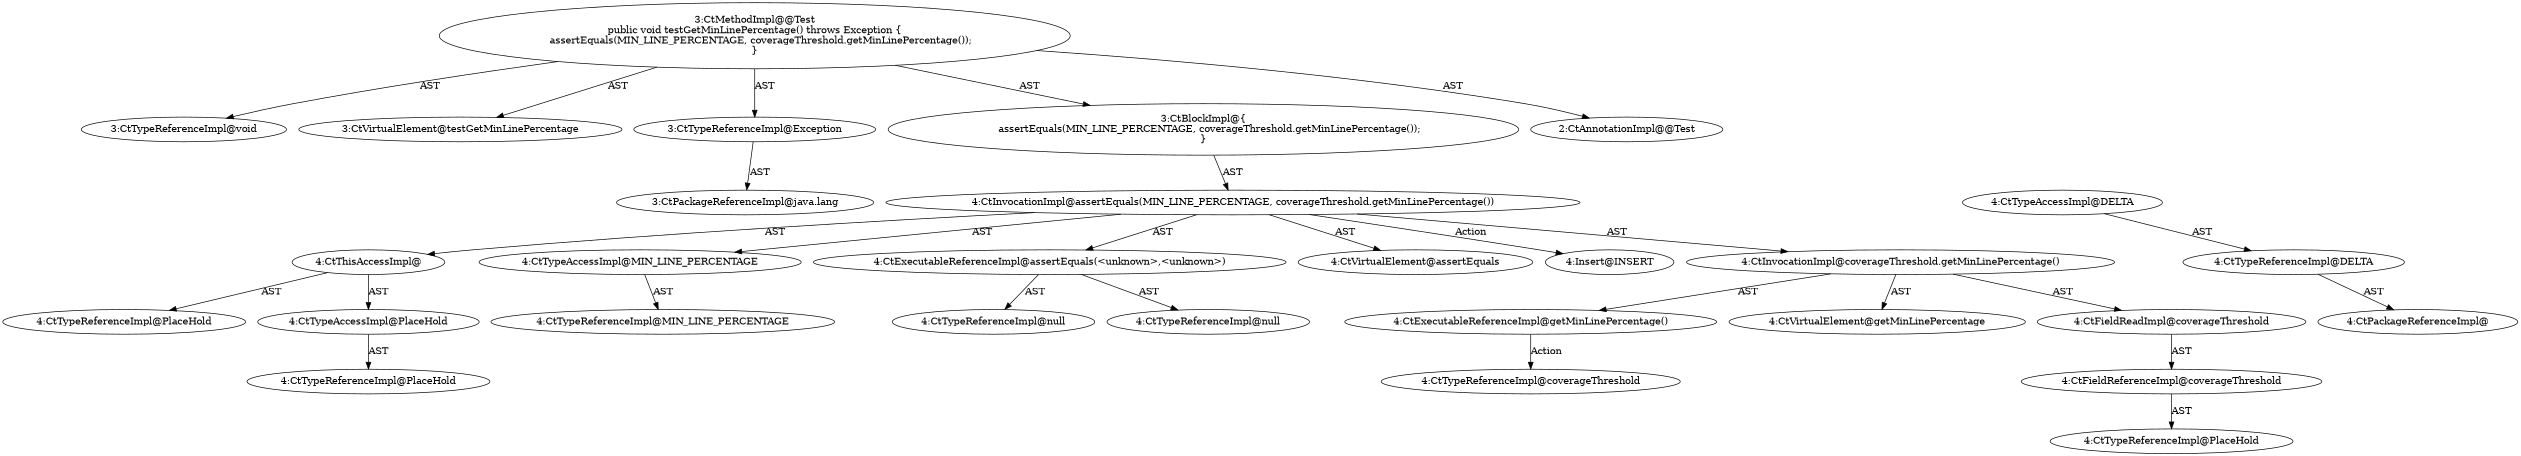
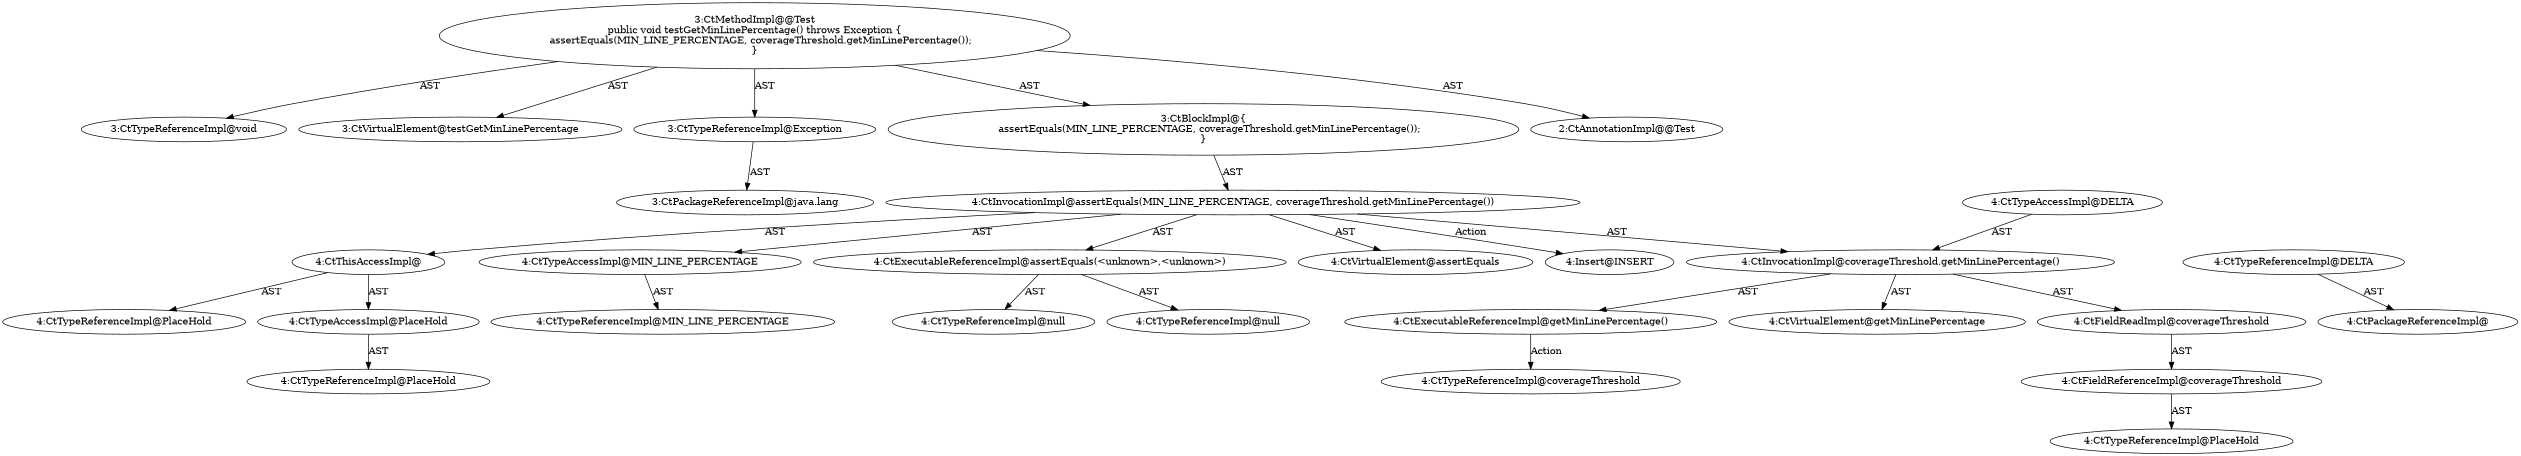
edge "4:CtTypeAccessImpl@DELTA" -> "4:CtTypeReferenceImpl@DELTA": now "4:CtTypeAccessImpl@DELTA" -> "4:CtInvocationImpl@coverageThreshold.getMinLinePercentage()"
